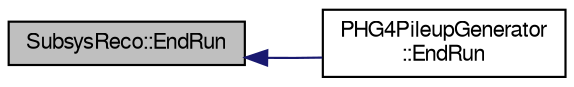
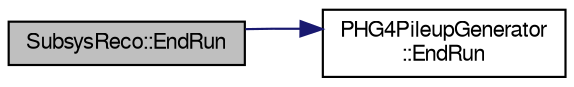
edge "PHG4PileupGenerator ::EndRun" -> "SubsysReco::EndRun": reversed
